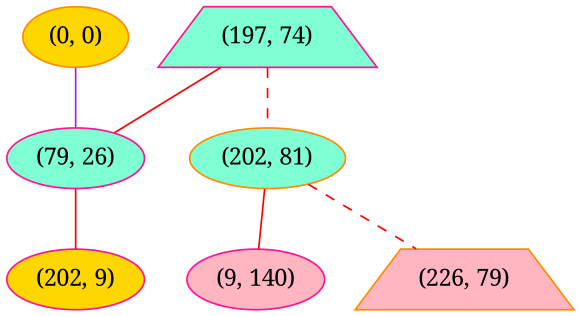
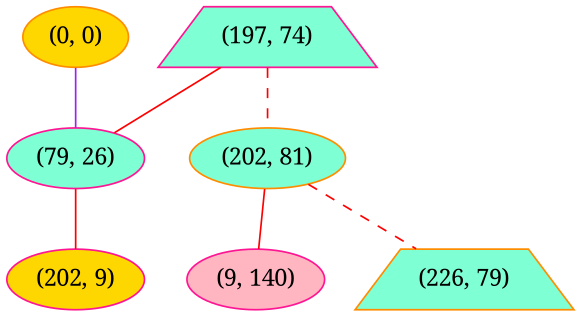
node "(226, 79)": fillcolor lightpink -> aquamarine
